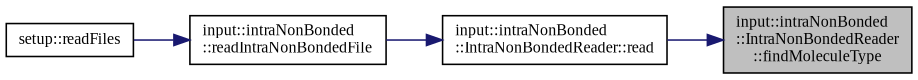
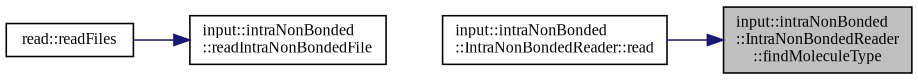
node "setup::readFiles": label "setup::readFiles" -> "read::readFiles"
edge "input::intraNonBonded ::readIntraNonBondedFile" -> "input::intraNonBonded ::IntraNonBondedReader::read": removed
